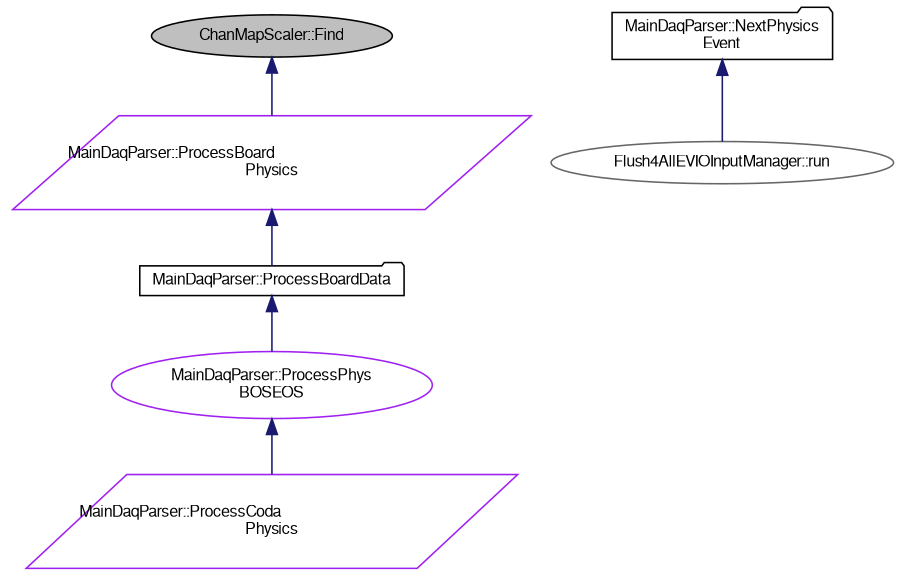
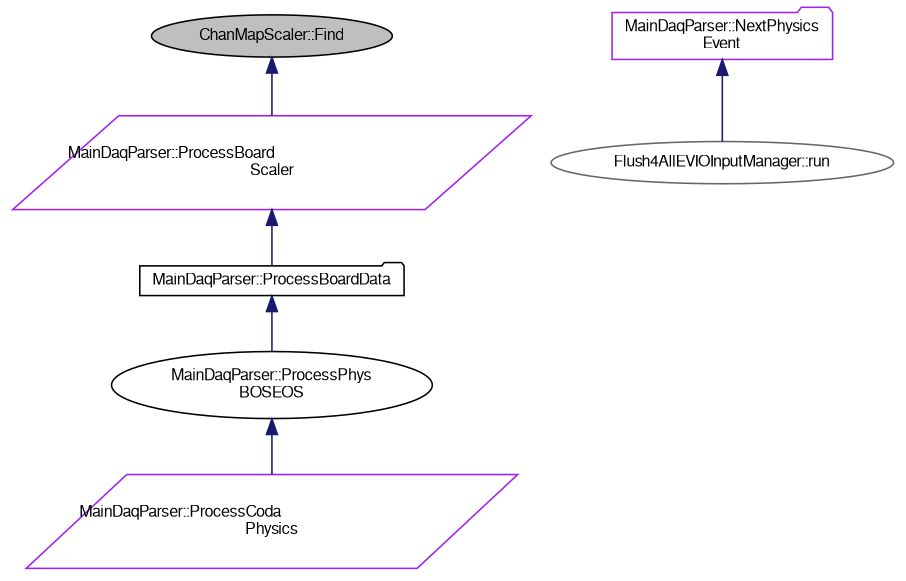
node "MainDaqParser::NextPhysics Event": color black -> purple
node "MainDaqParser::ProcessBoard Physics": label "MainDaqParser::ProcessBoard Physics" -> "MainDaqParser::ProcessBoard Scaler"
node "MainDaqParser::ProcessPhys BOSEOS": color purple -> black
